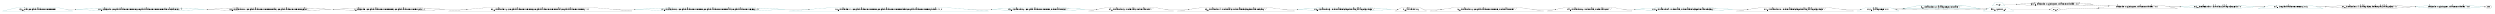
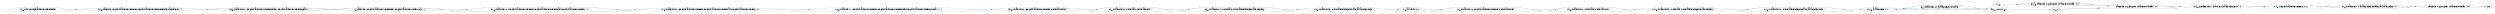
node "r15 := @this: com.github.davidmoten.rtree.RTreeTest": label "r15 := @this: com.github.davidmoten.rtree.RTreeTest" -> "r15 := @this: com.single.davidmoten.rtree.RTreeTest"
